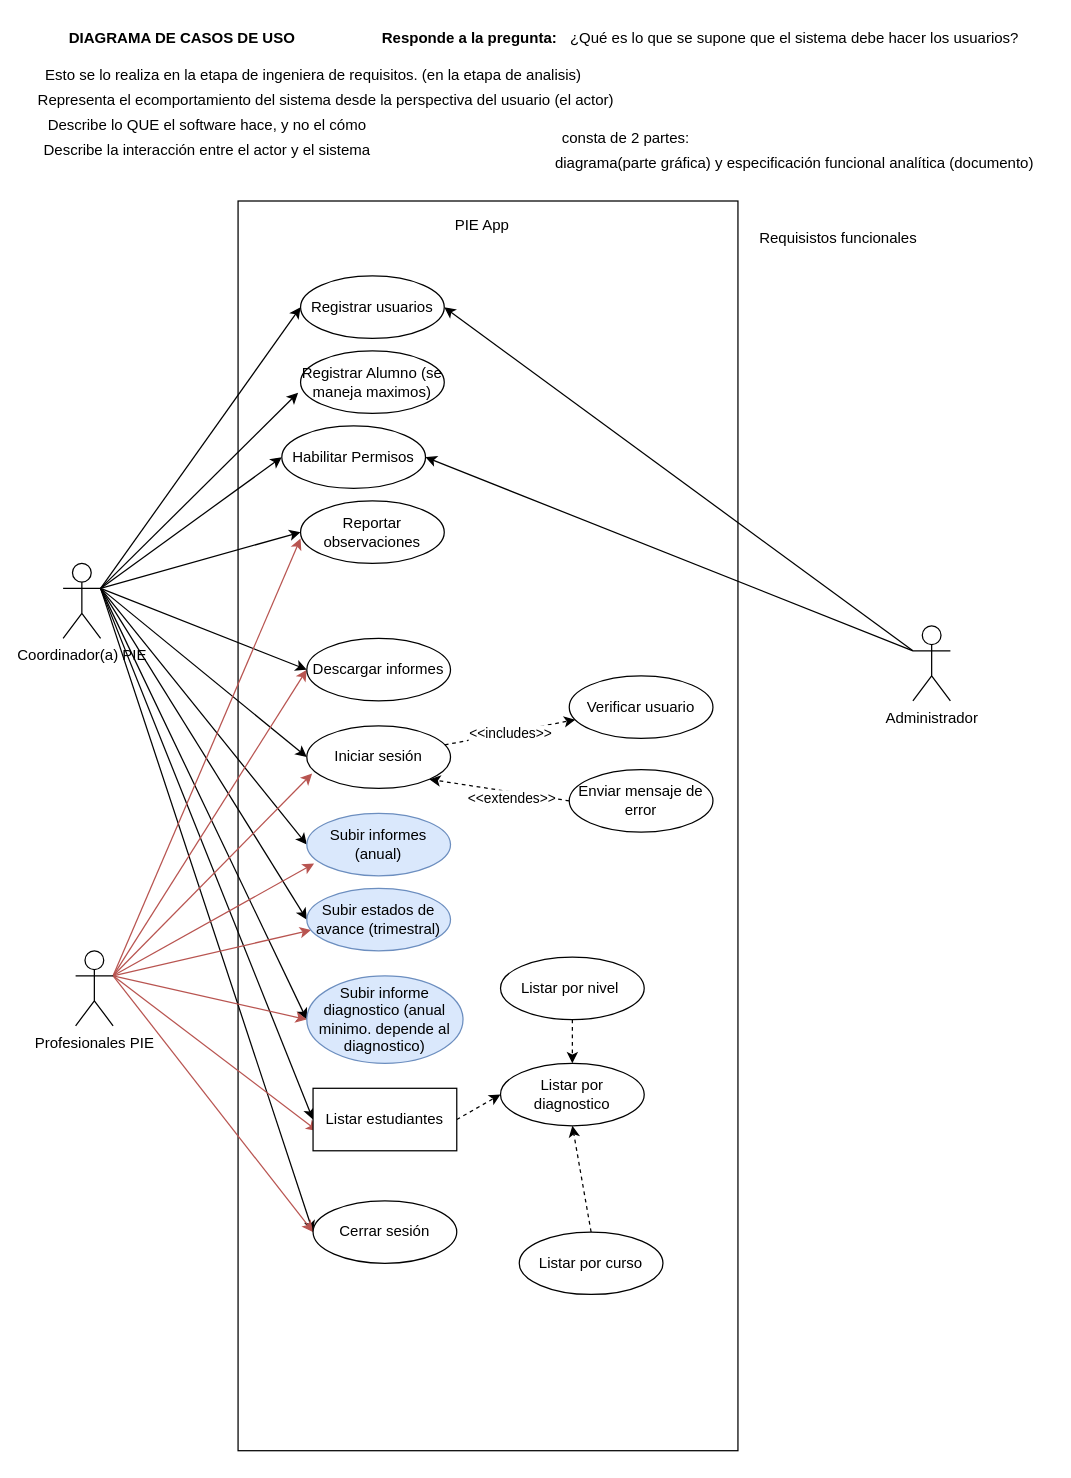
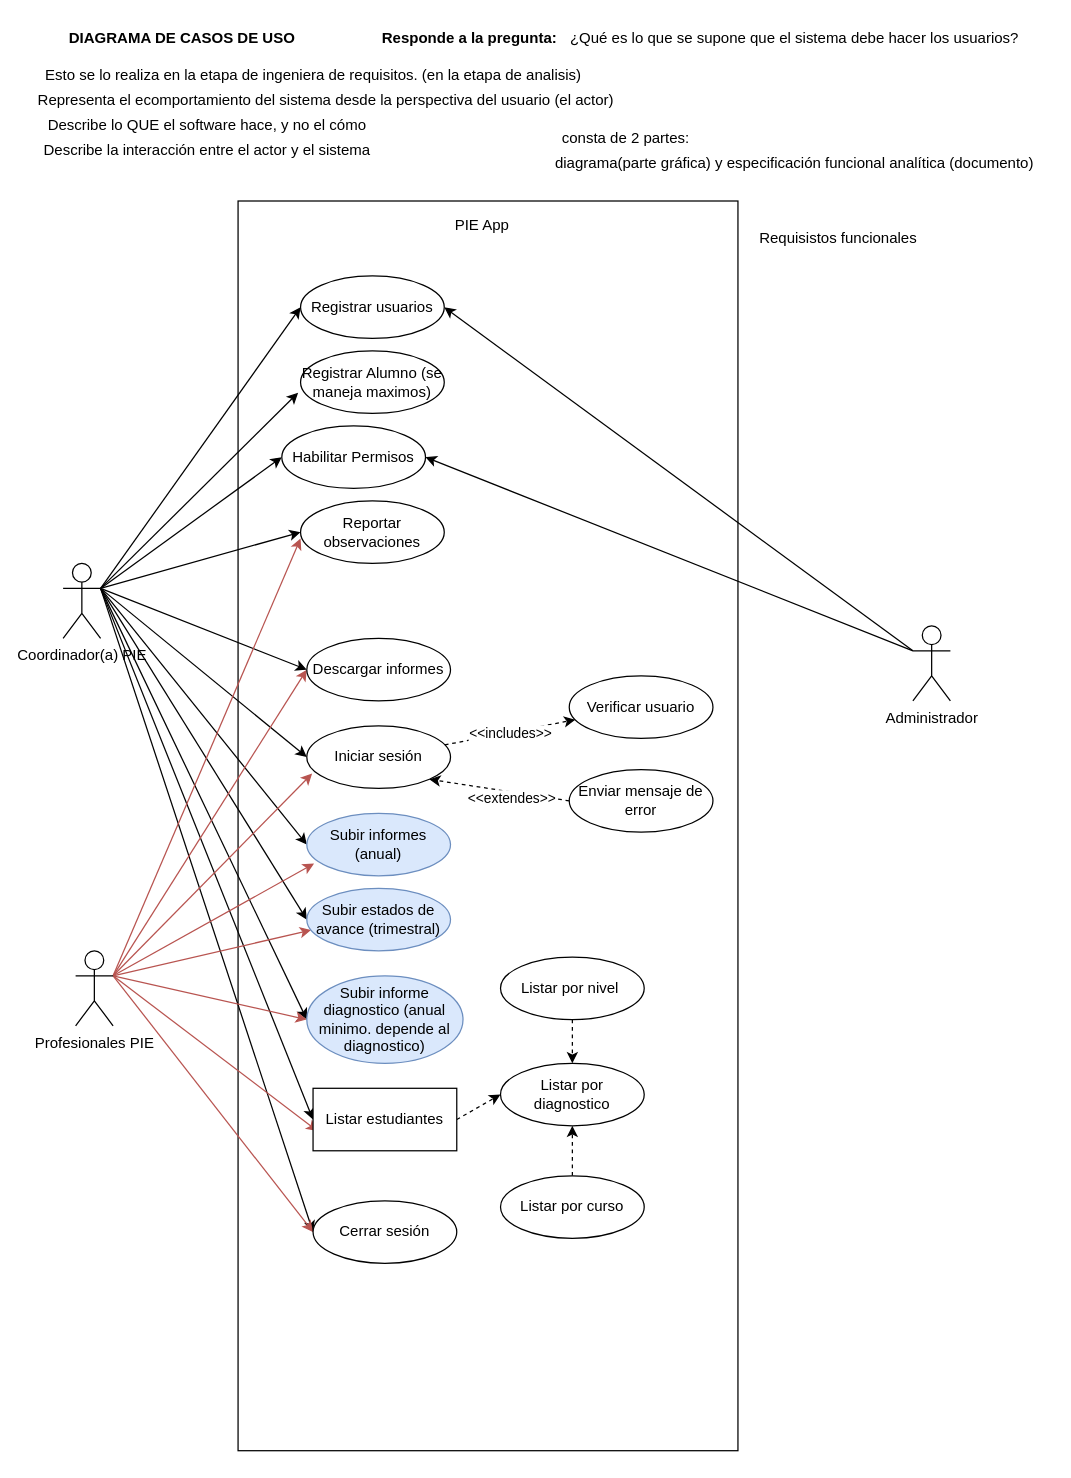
node "Listar por curso": moved (591, 1263) -> (573, 1207)
